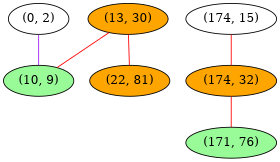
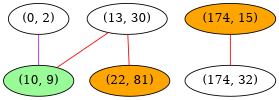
node "(13, 30)": fillcolor orange -> white
node "(174, 15)": fillcolor white -> orange
node "(174, 32)": fillcolor orange -> white
node "(171, 76)": removed
